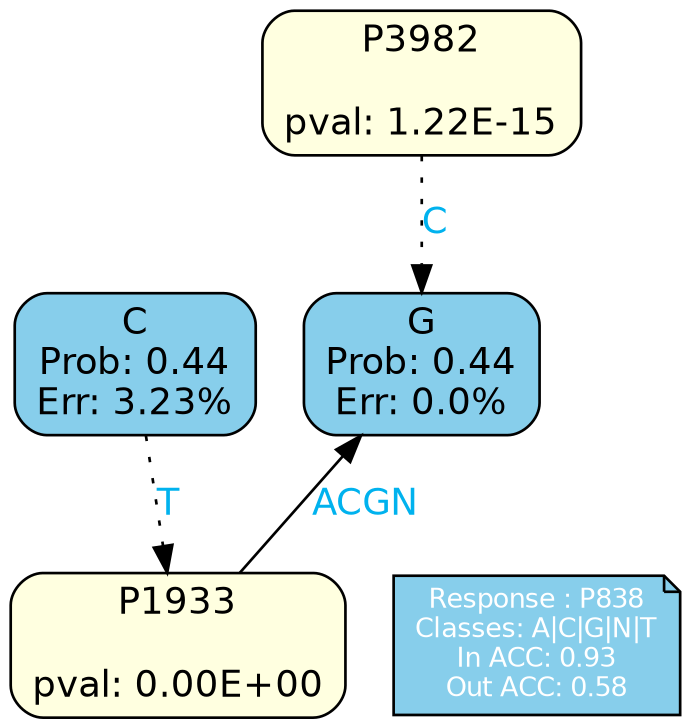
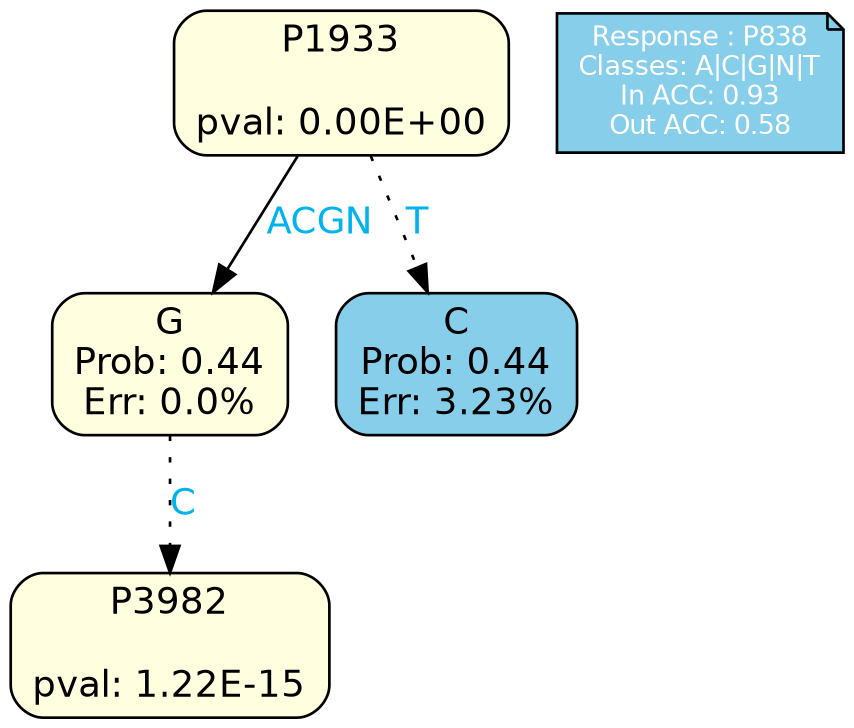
edge "P3982 pval: 1.22E-15" -> "G Prob: 0.44 Err: 0.0%": reversed
node "G Prob: 0.44 Err: 0.0%": fillcolor skyblue -> lightyellow
edge "C Prob: 0.44 Err: 3.23%" -> "P1933 pval: 0.00E+00": reversed
